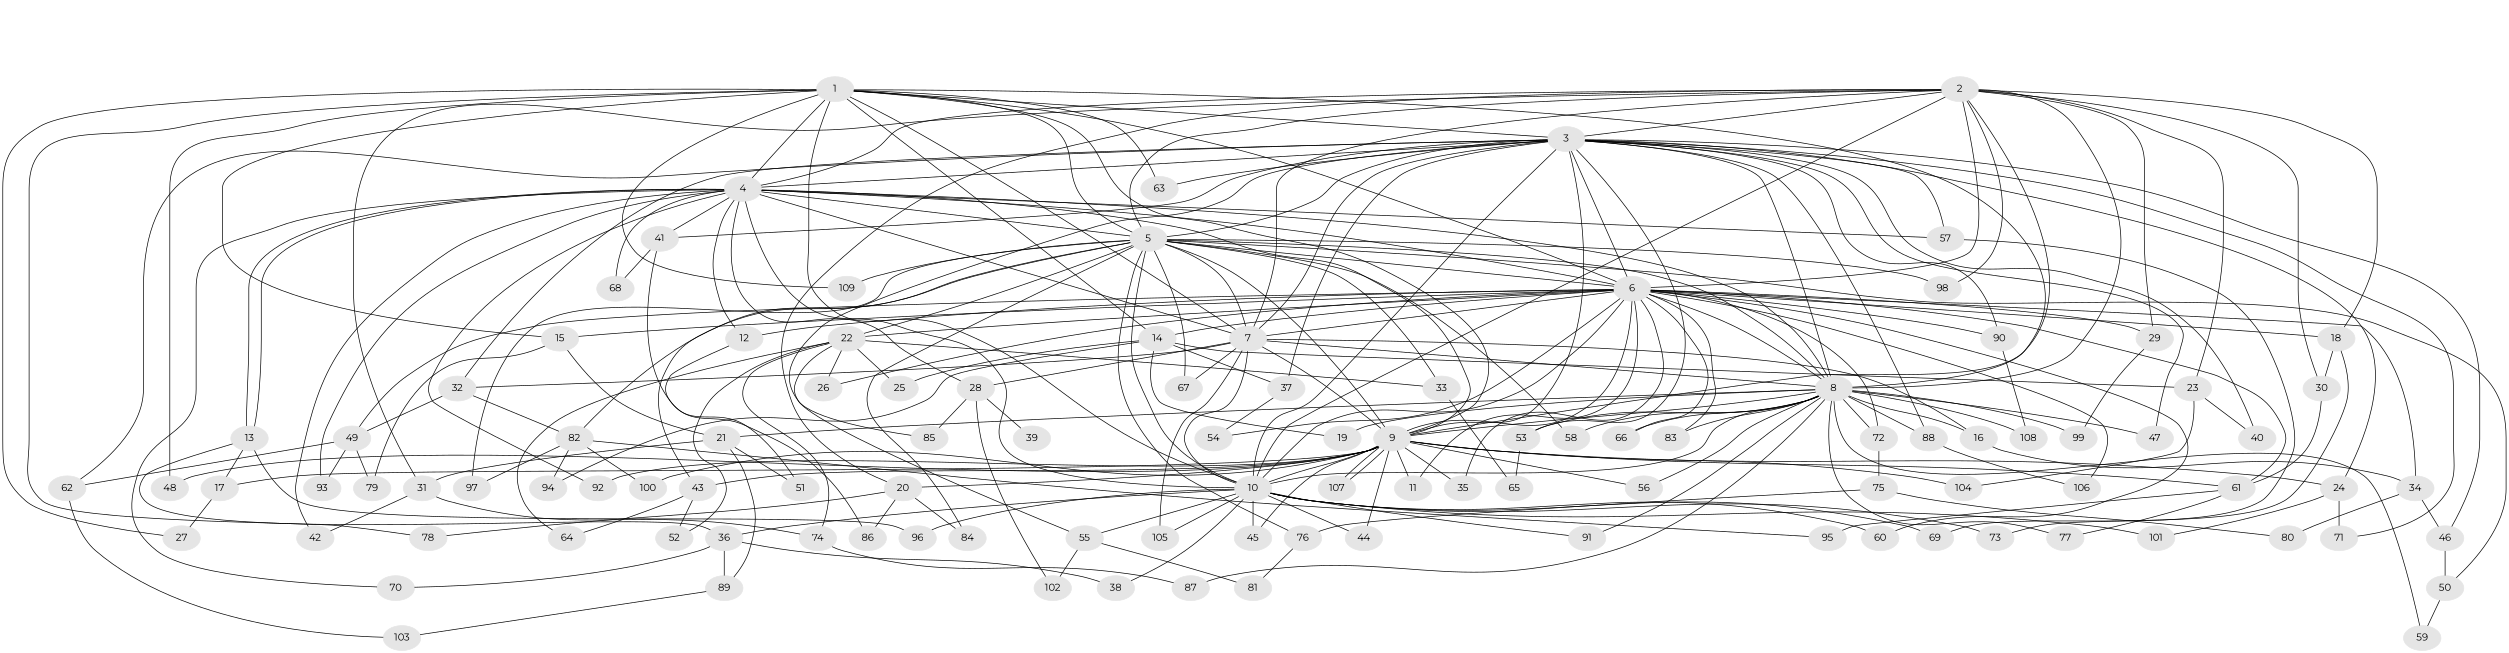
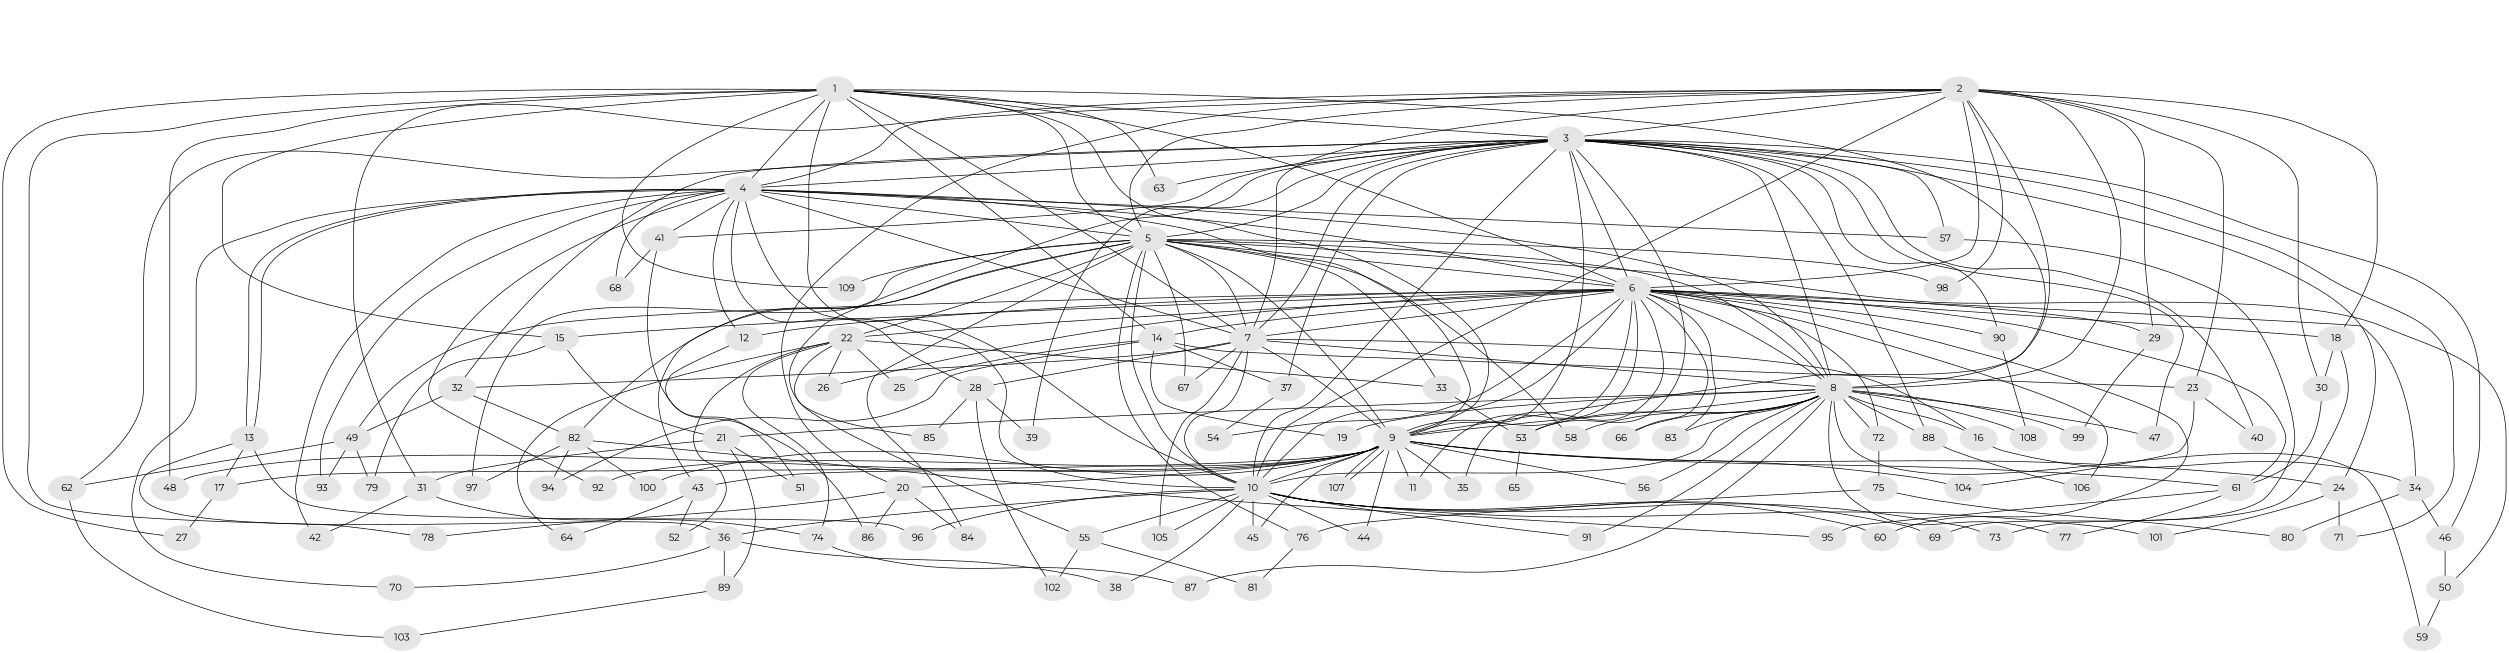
edge "3" -- "39": added
edge "33" -- "65": now "33" -- "53"
